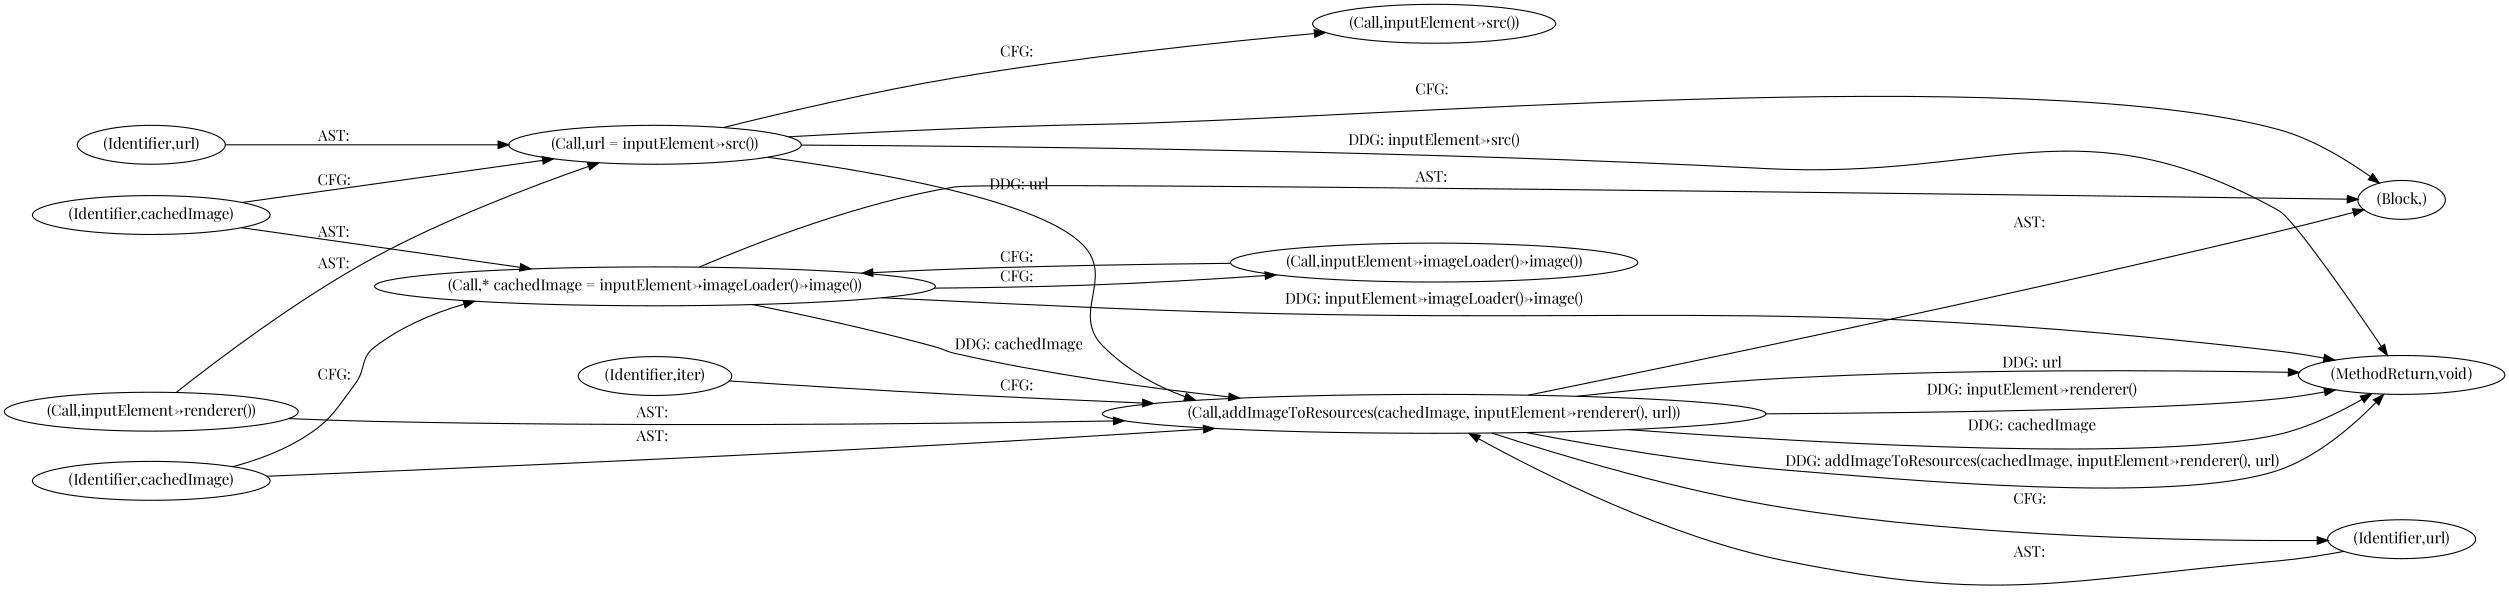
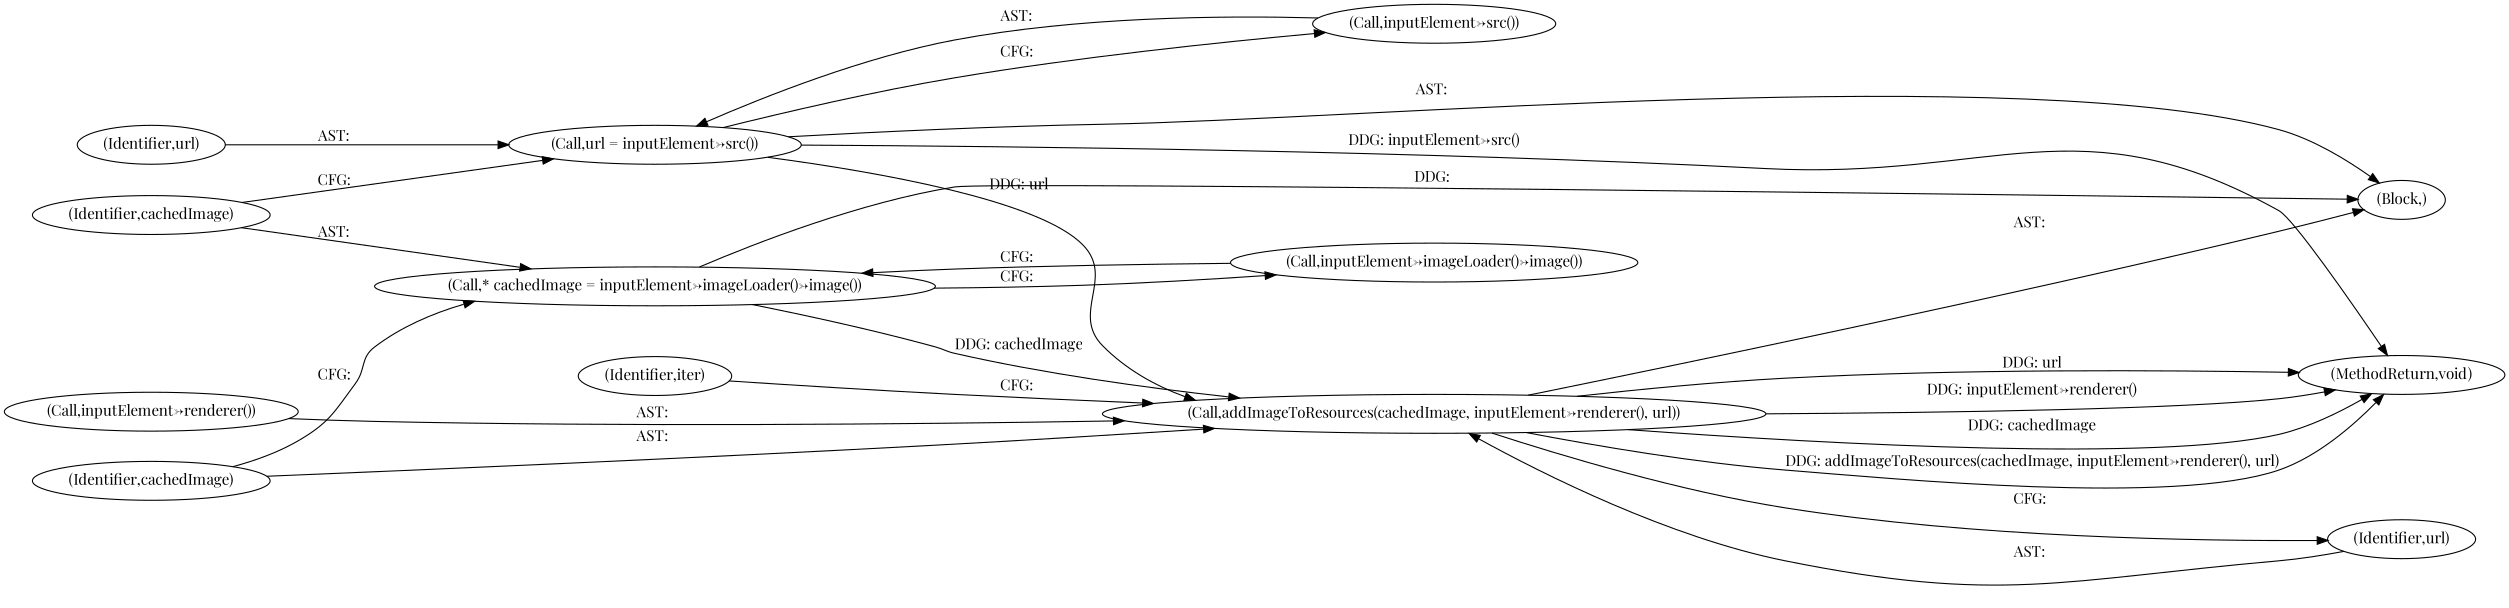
edge "(Call,url = inputElement->src())" -> "(Block,)": label "CFG: " -> "AST: "
edge "(Call,* cachedImage = inputElement->imageLoader()->image())" -> "(Block,)": label "AST: " -> "DDG: "
edge "(Call,inputElement->renderer())" -> "(Call,url = inputElement->src())": now "(Call,inputElement->src())" -> "(Call,url = inputElement->src())"
edge "(Call,* cachedImage = inputElement->imageLoader()->image())" -> "(MethodReturn,void)": removed, label "DDG: inputElement->imageLoader()->image()"
